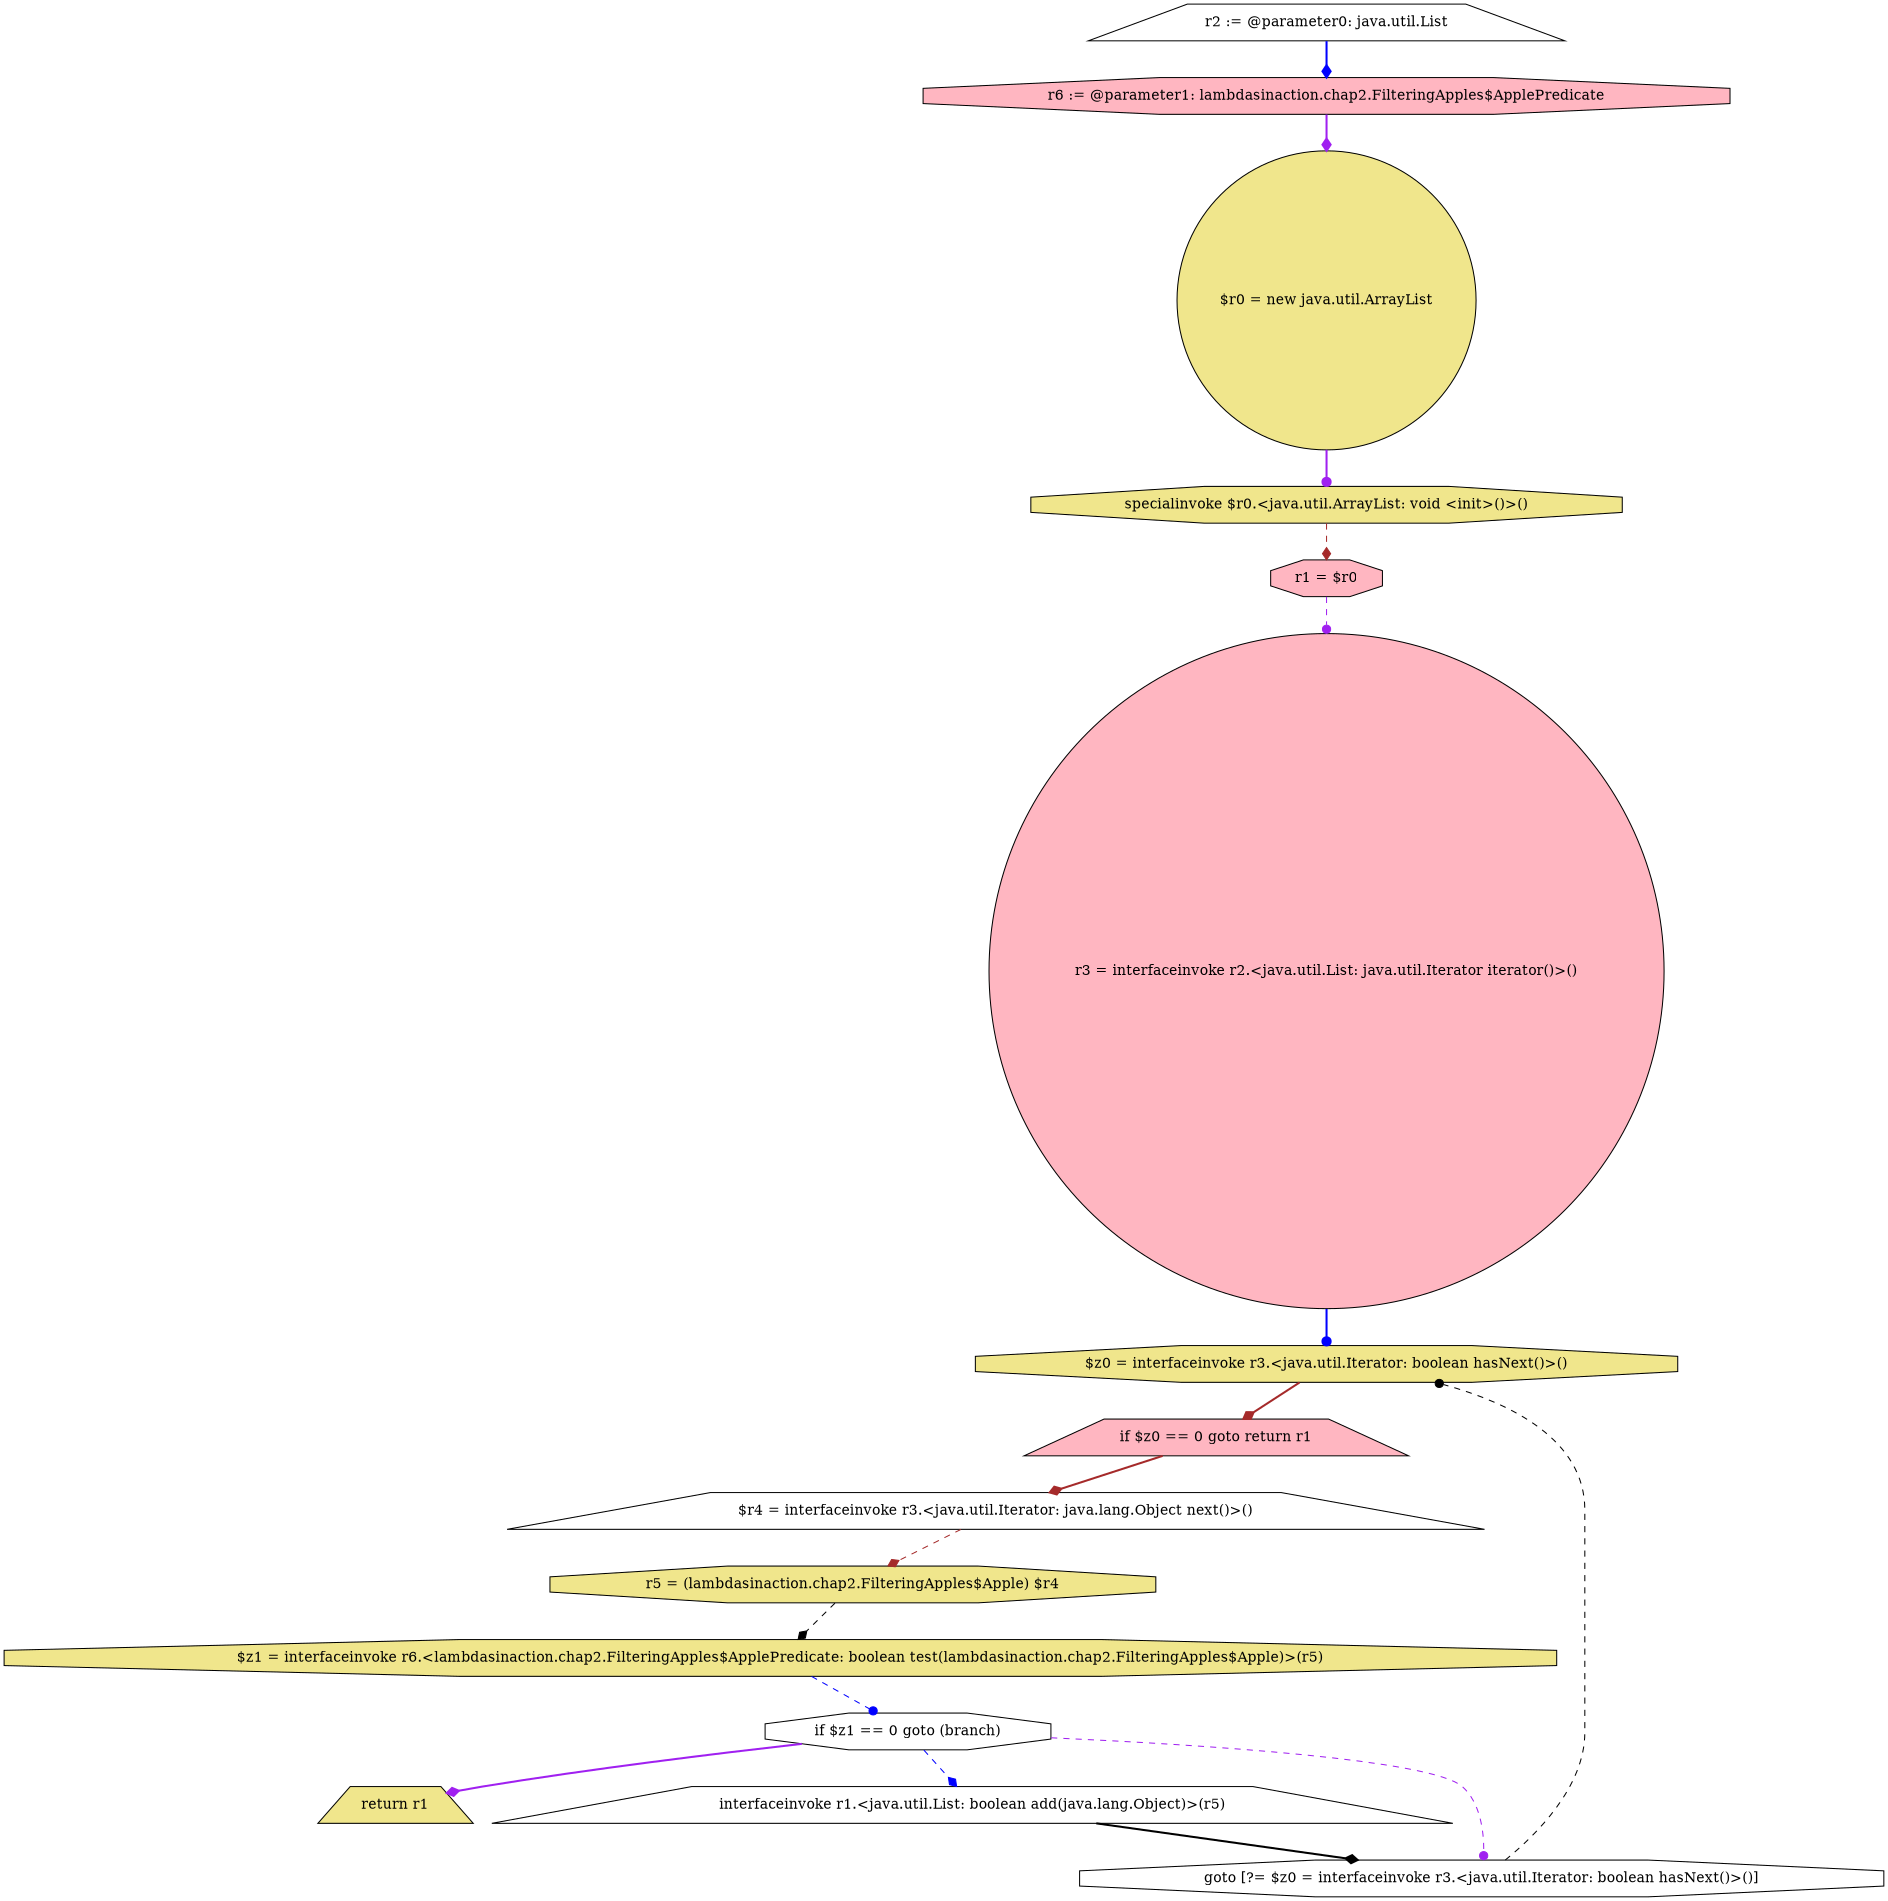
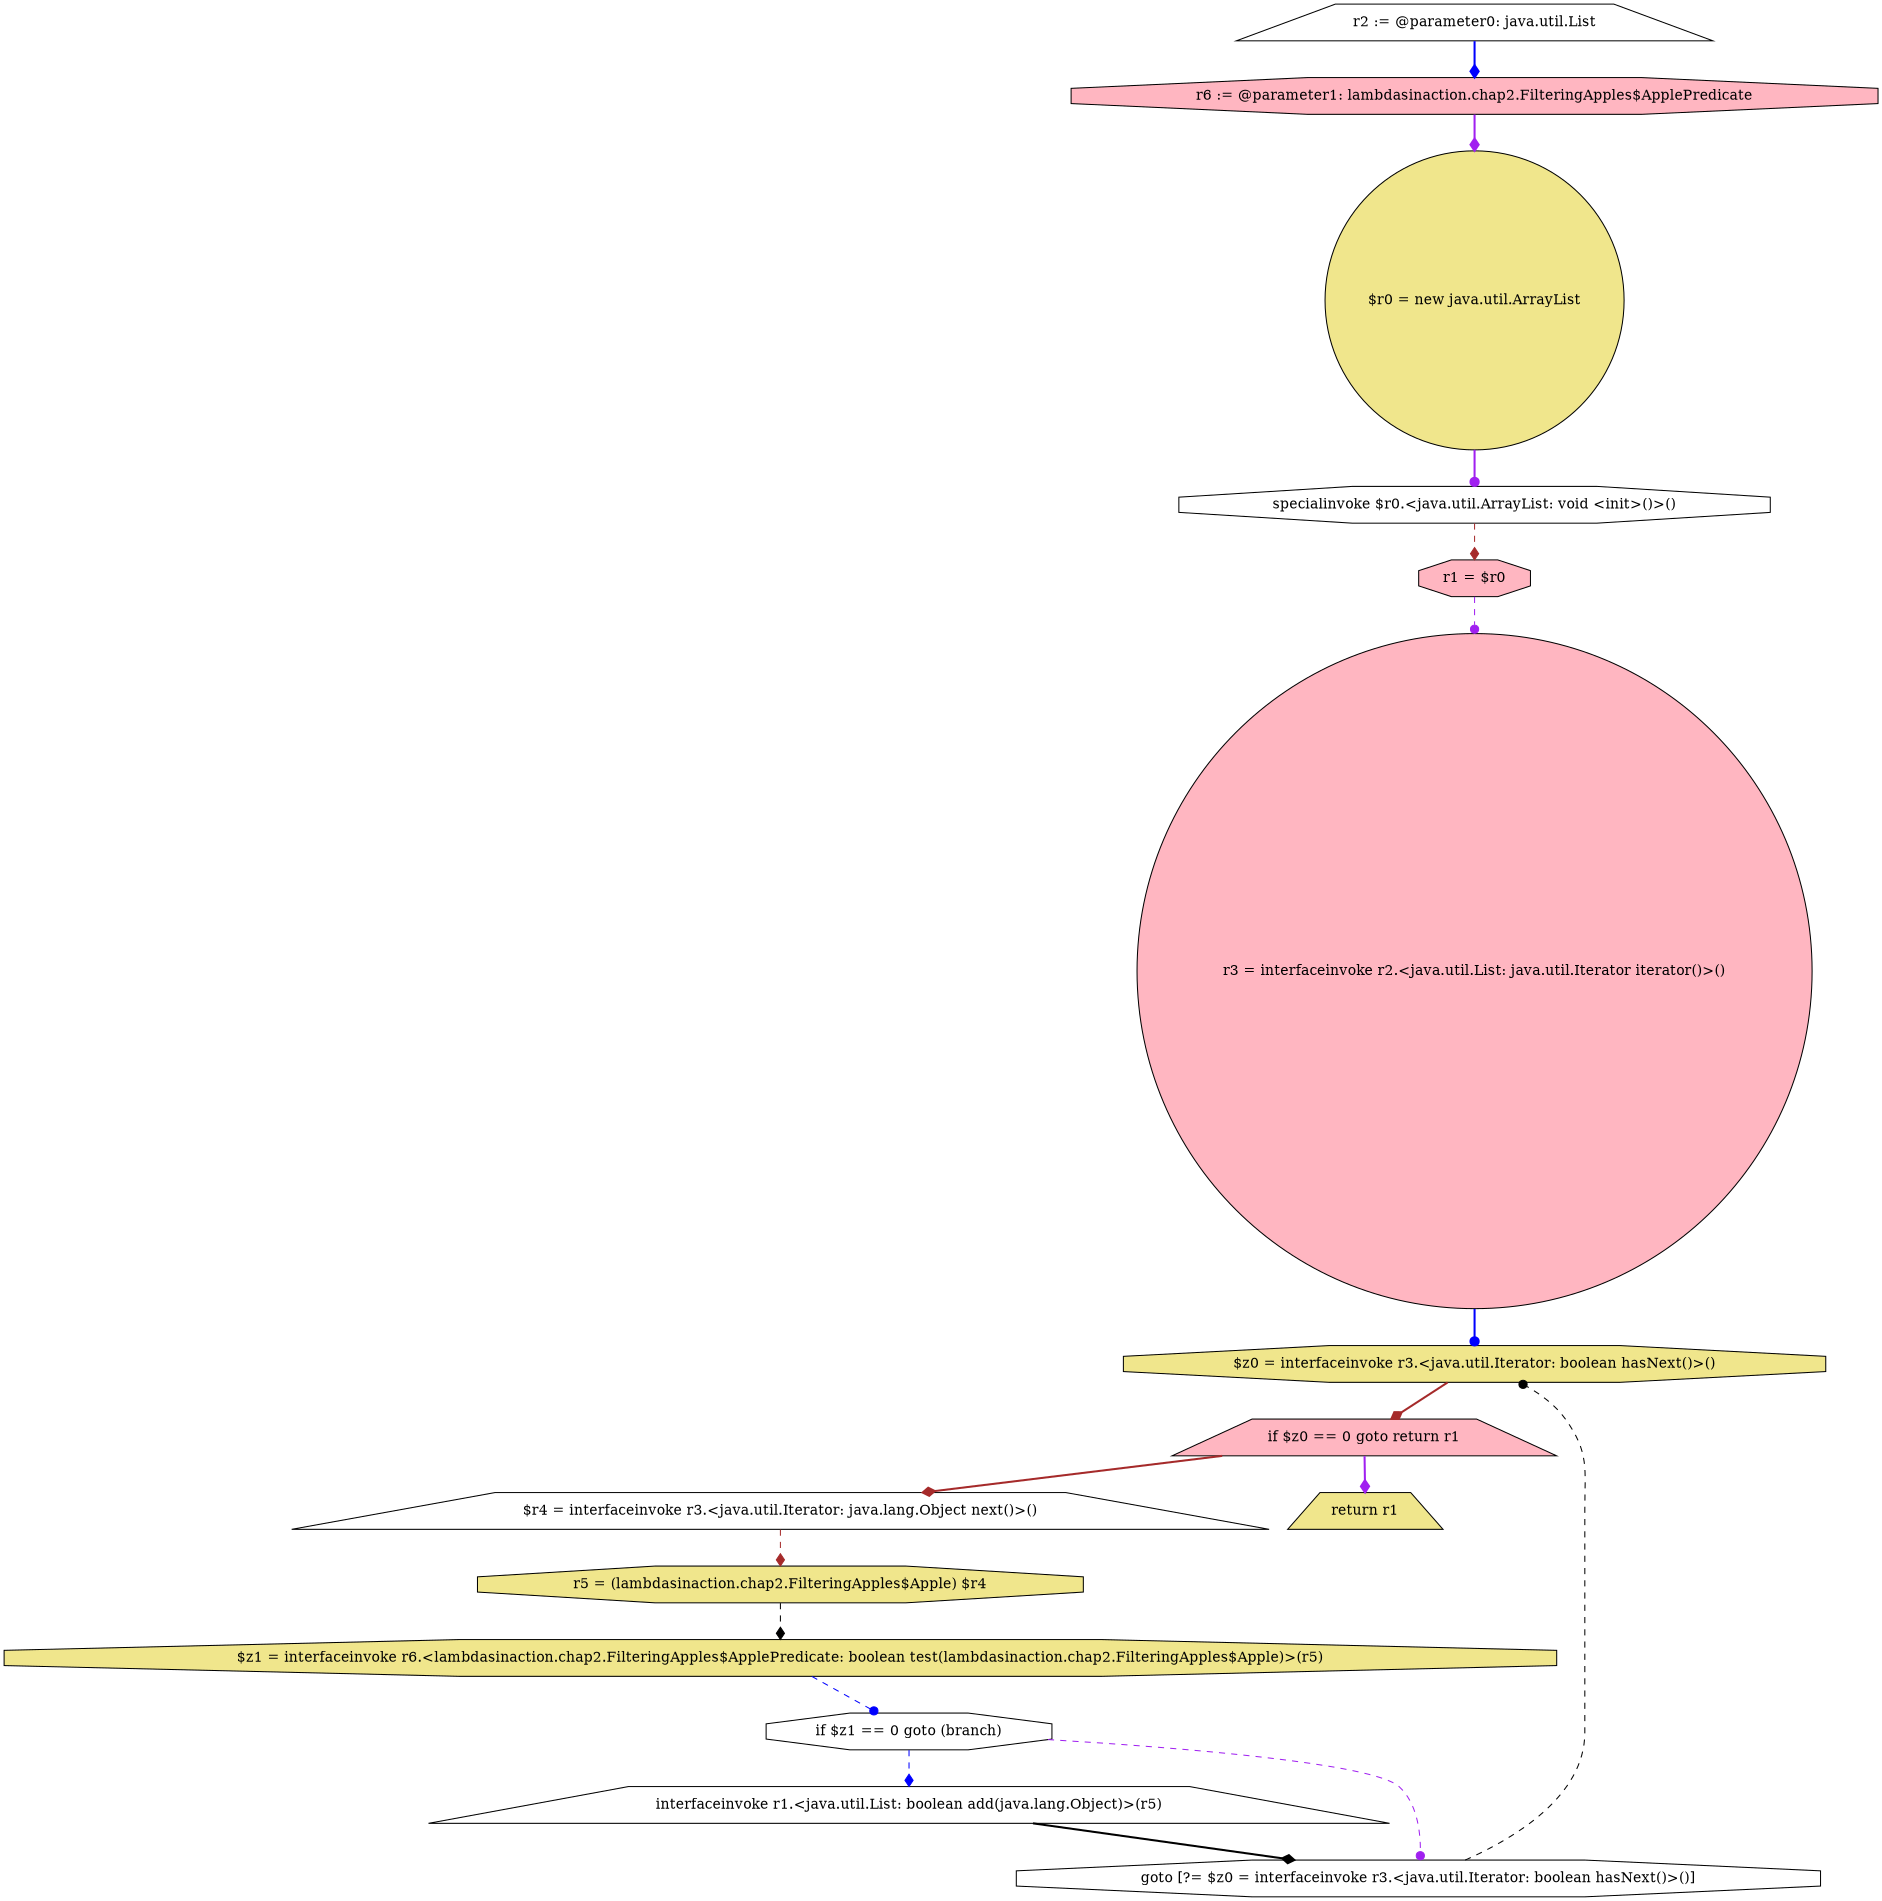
node "specialinvoke $r0.<java.util.ArrayList: void <init>()>()": fillcolor khaki -> white
edge "if $z1 == 0 goto (branch)" -> "return r1": now "if $z0 == 0 goto return r1" -> "return r1"
